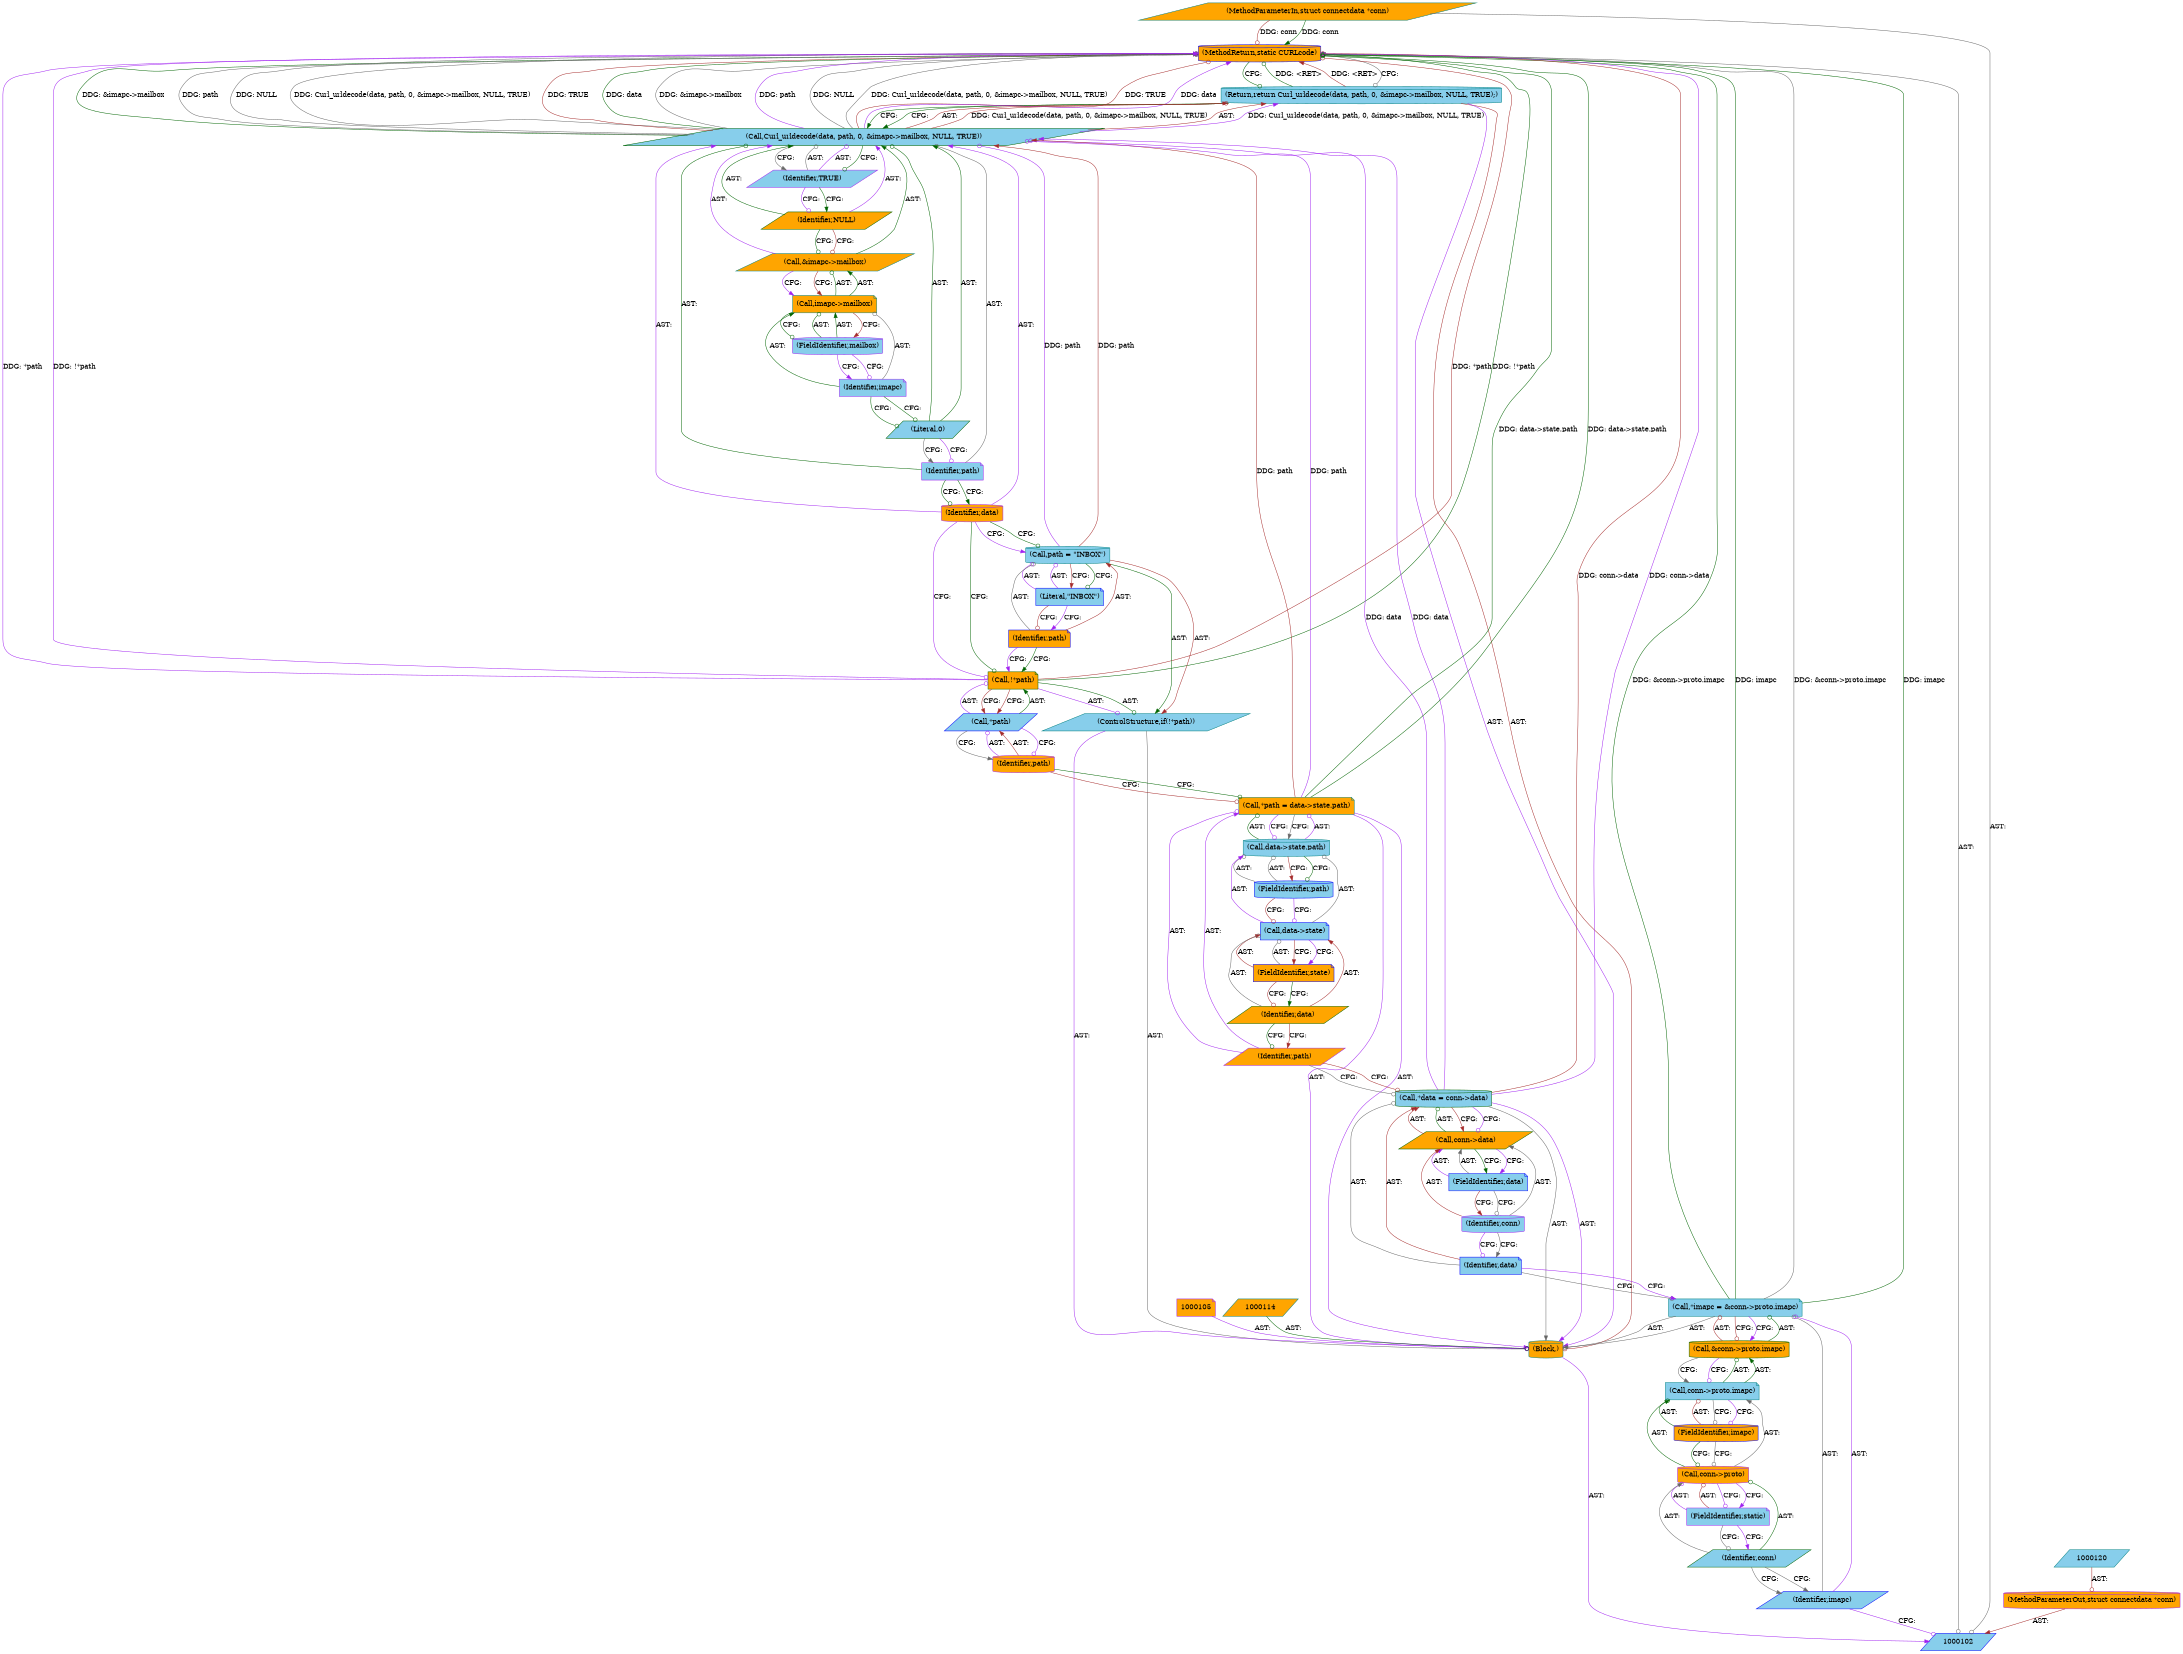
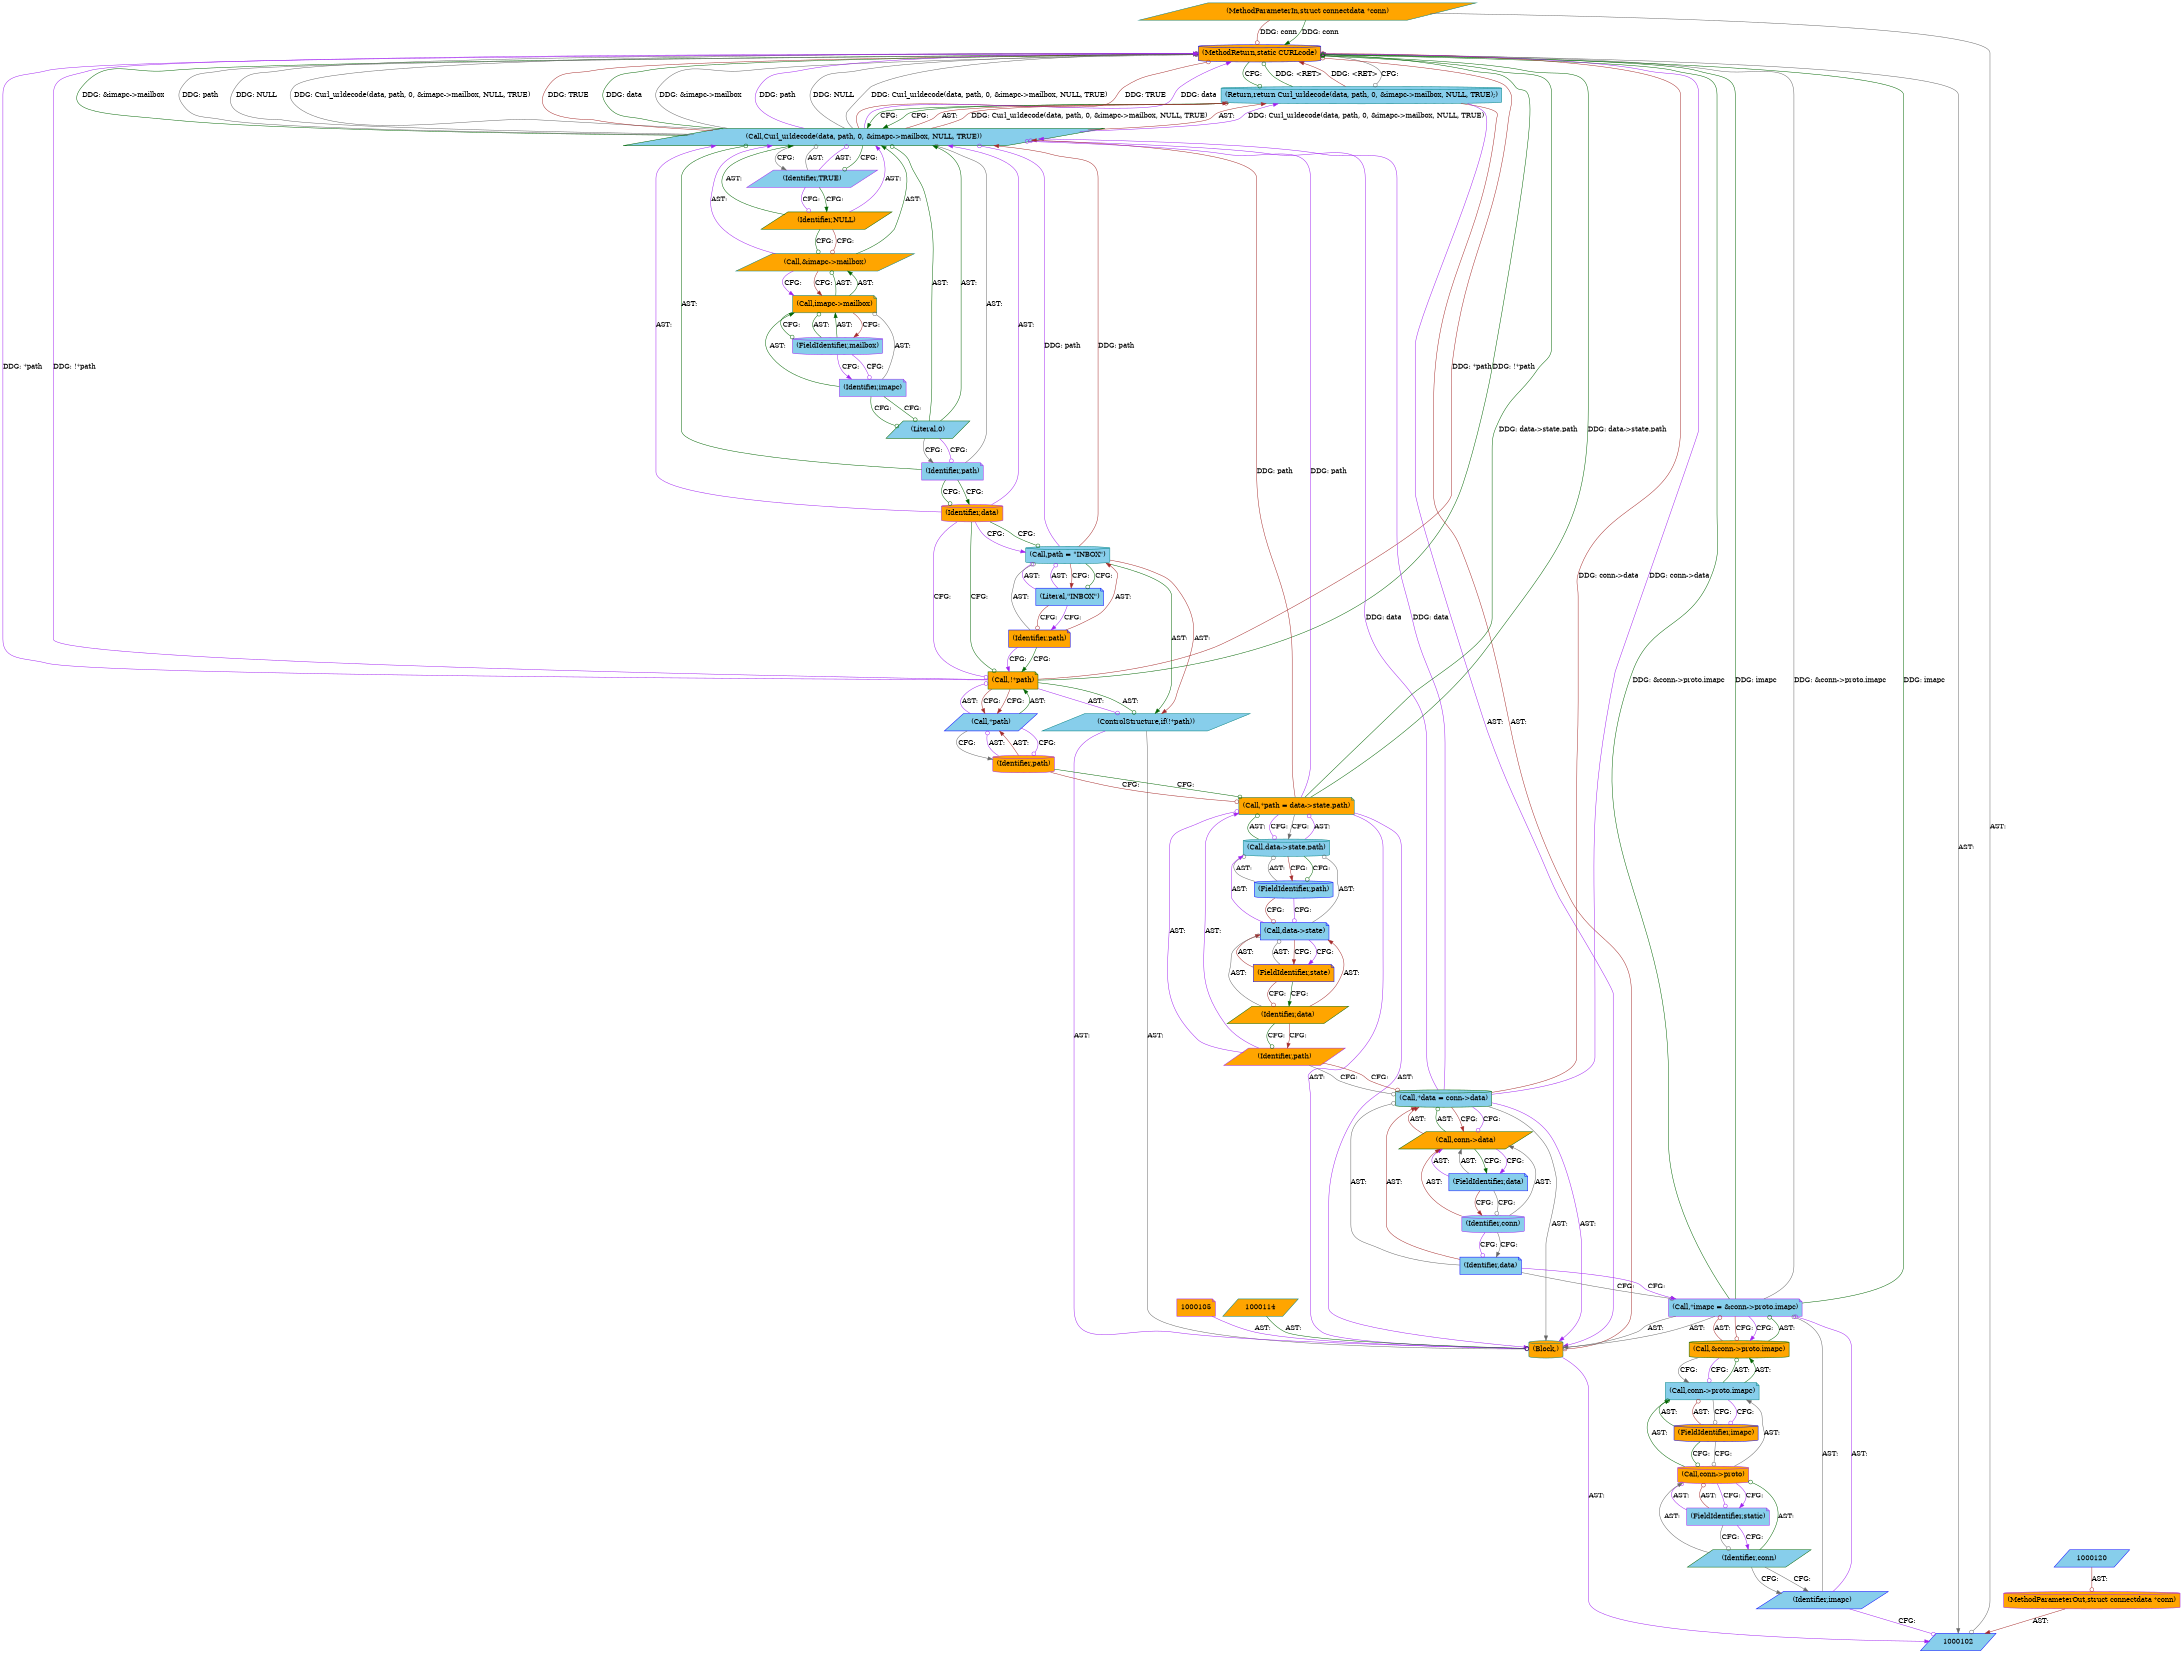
edge "(MethodReturn,static CURLcode)" -> "1000102": arrowhead odot -> normal
node "(Call,*imapc = &conn->proto.imapc)": color teal -> purple
node "1000120": color teal -> blue
